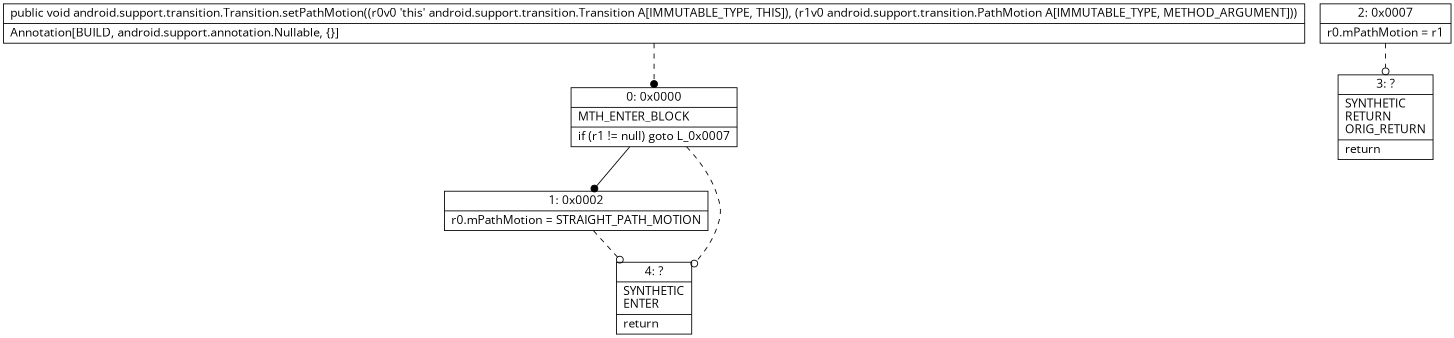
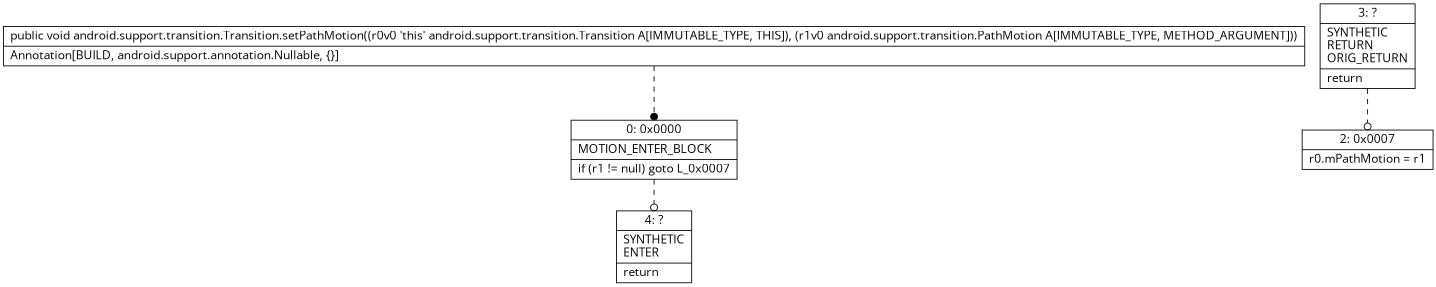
edge "2: 0x0007" -> "3: ?": reversed
node "0: 0x0000": text "MTH_ENTER_BLOCK" -> "MOTION_ENTER_BLOCK"
node "1: 0x0002": removed
